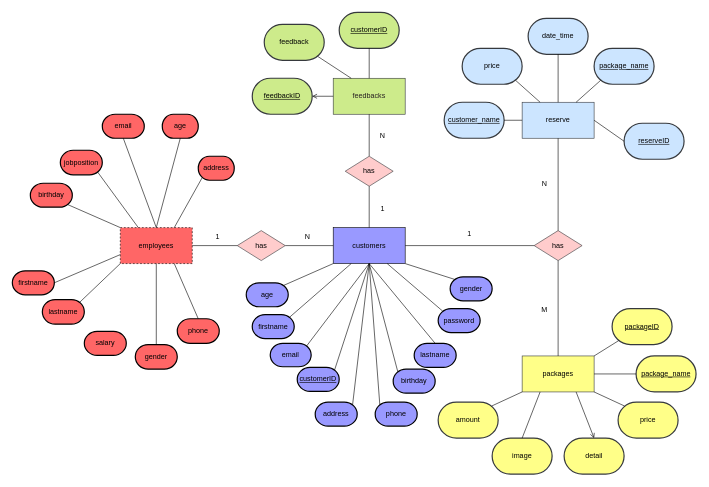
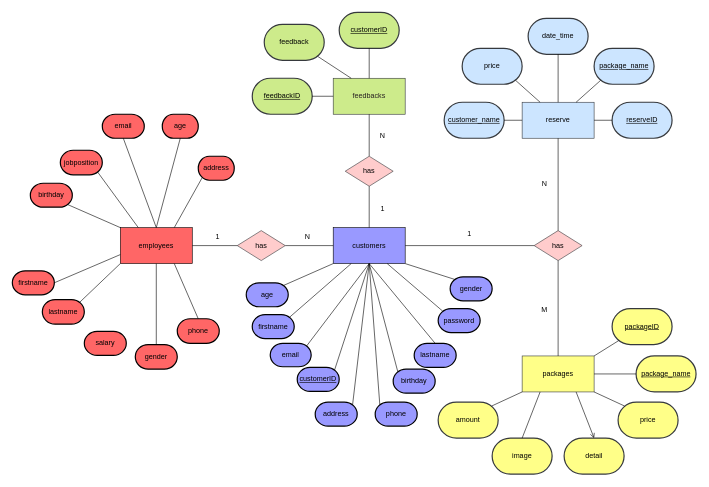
edge "feedbacks" -> "feedbackID": arrowhead open -> none
node "reserveID": moved (654, 141) -> (642, 120)
node "employees": style dashed -> solid
